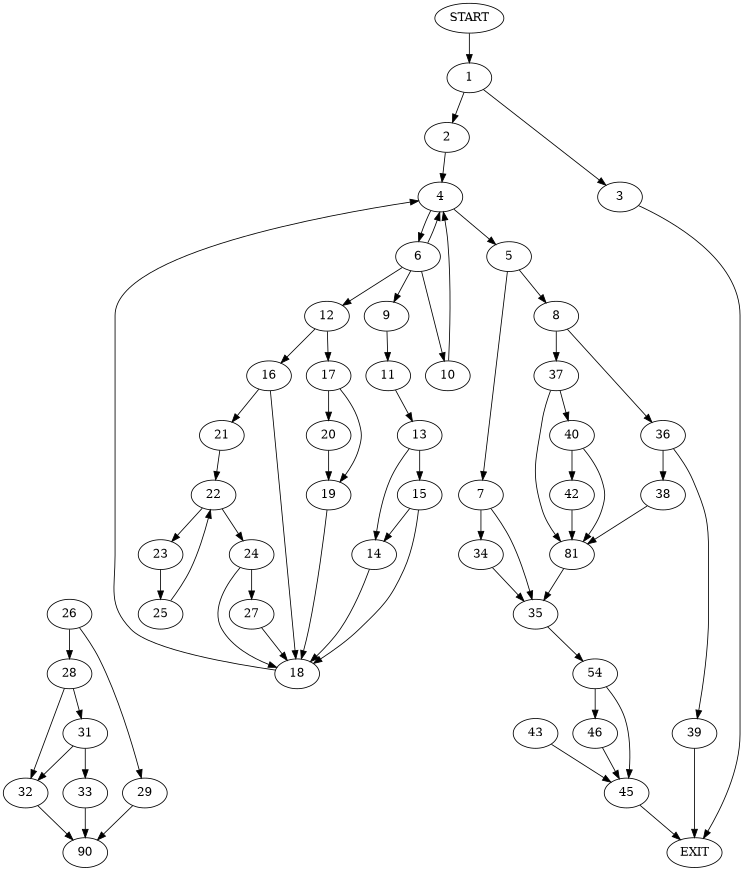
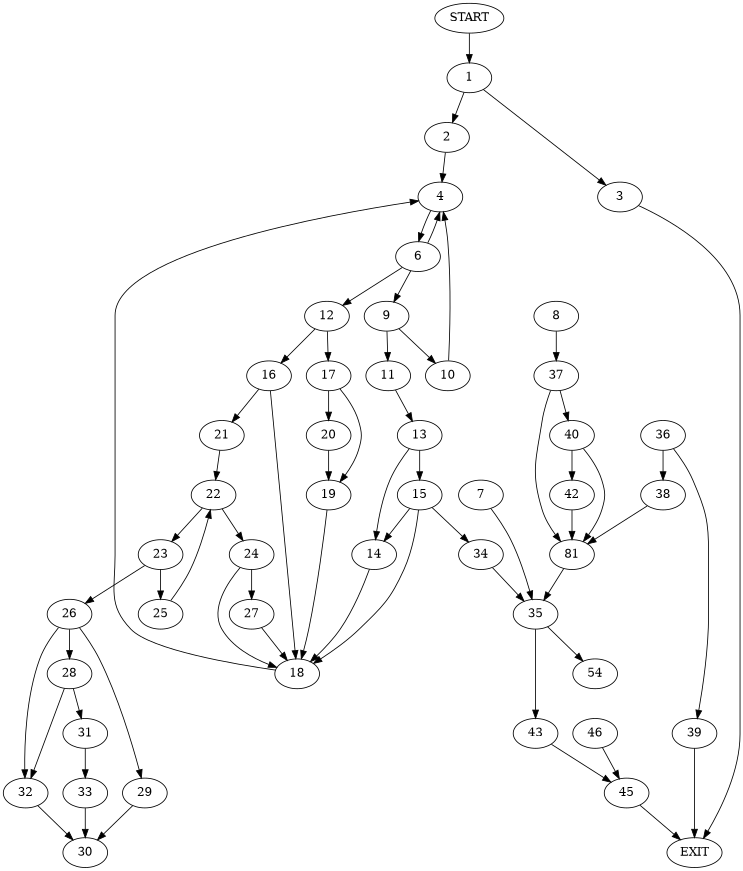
node "5": removed
edge "6" -> "10": now "9" -> "10"
edge "8" -> "36": removed
edge "7" -> "34": now "15" -> "34"
edge "23" -> "26": added
edge "35" -> "43": added
edge "54" -> "46": removed
edge "54" -> "45": removed
edge "31" -> "32": now "26" -> "32"
node "90": label "90" -> "30"
